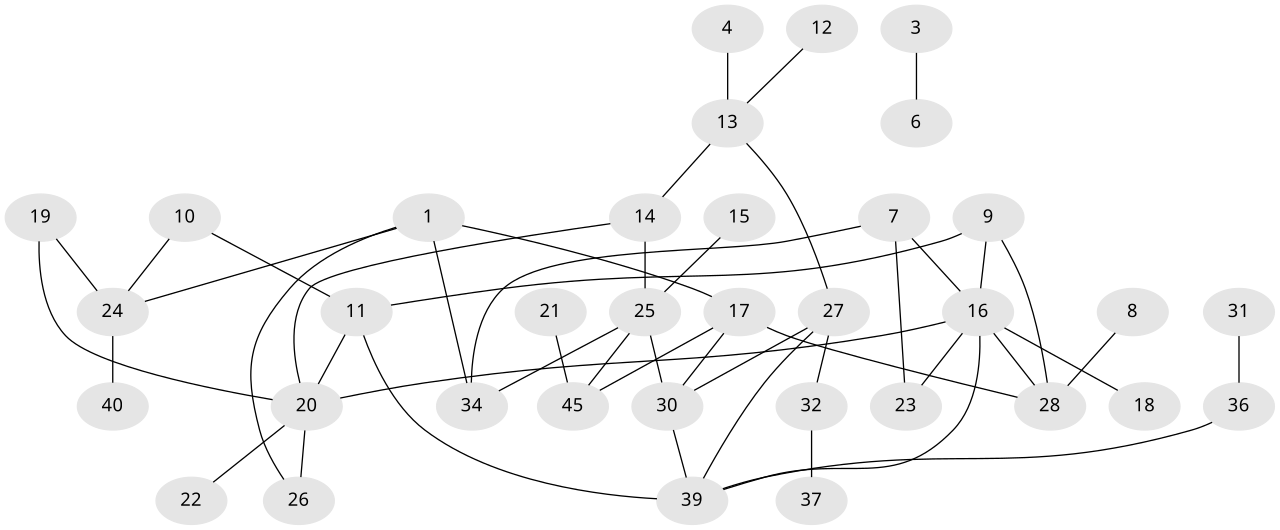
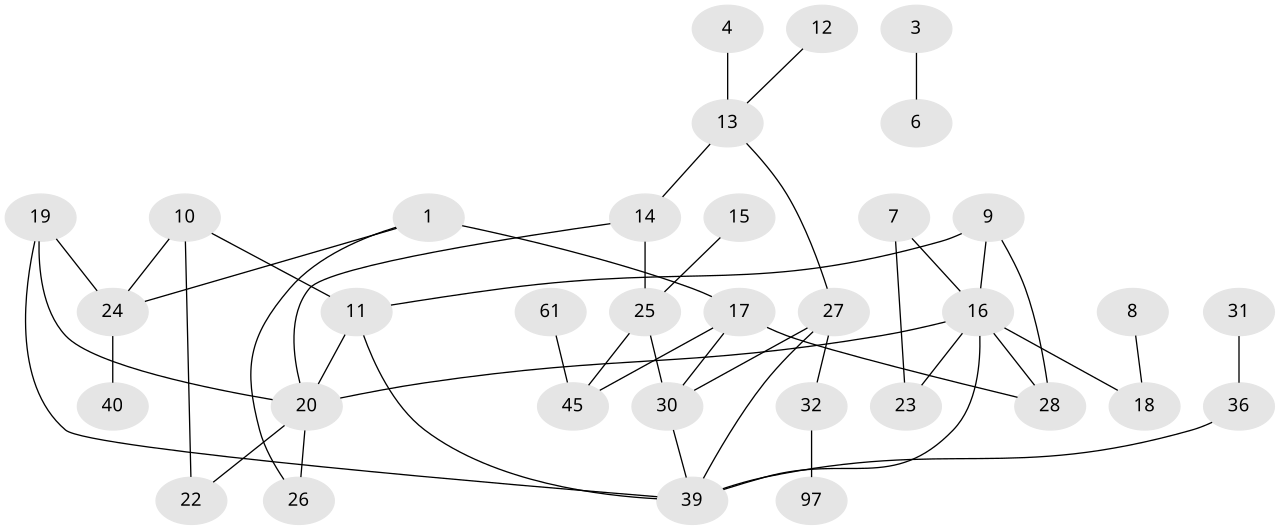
node "21": label "21" -> "61"
edge "10" -- "22": added
edge "8" -- "28": now "8" -- "18"
node "34": removed
edge "19" -- "39": added
node "37": label "37" -> "97"
